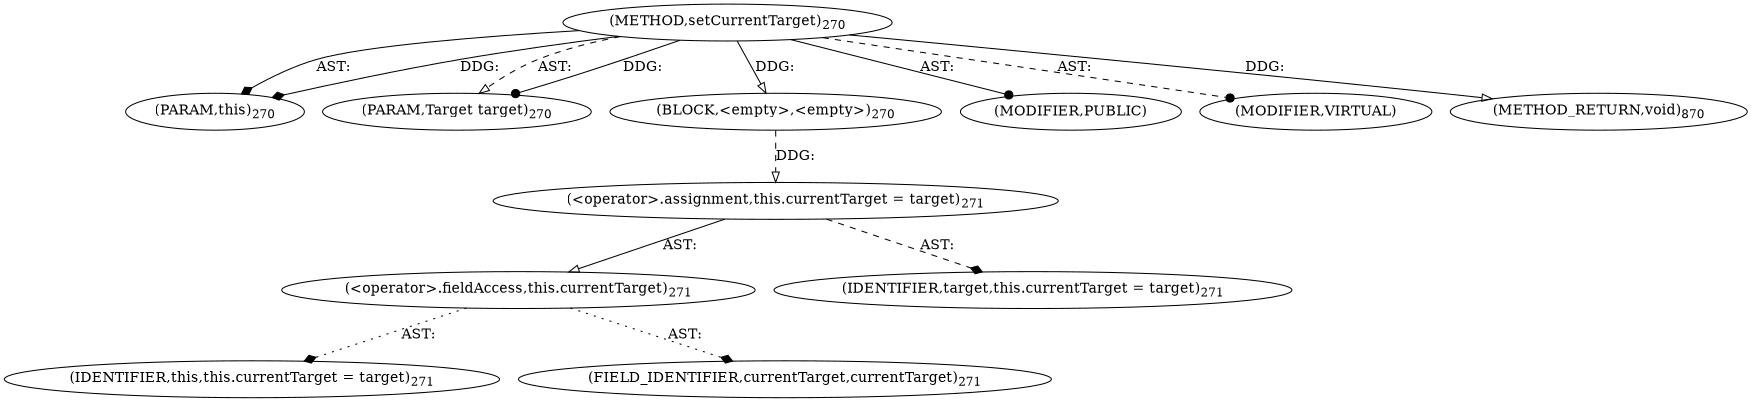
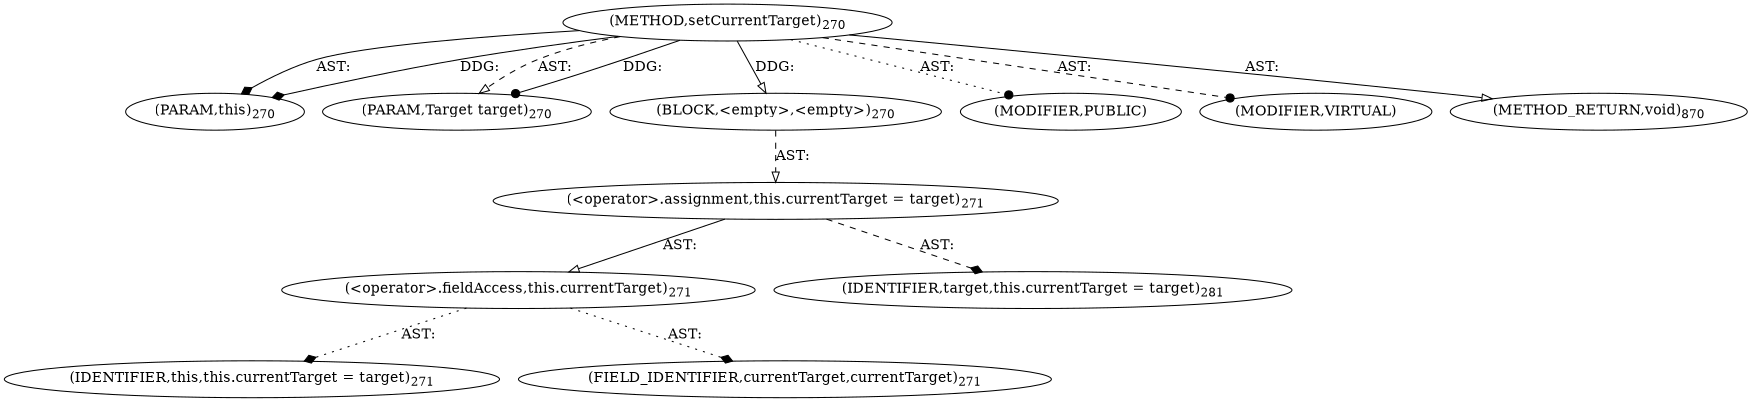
edge "(METHOD,setCurrentTarget)" -> "(MODIFIER,PUBLIC)": style solid -> dotted
edge "(METHOD,setCurrentTarget)" -> "(METHOD_RETURN,void)": label "DDG: " -> "AST: "
edge "(BLOCK,<empty>,<empty>)" -> "(<operator>.assignment,this.currentTarget = target)": label "DDG: " -> "AST: "
node "(IDENTIFIER,target,this.currentTarget = target)": text "271" -> "281"
